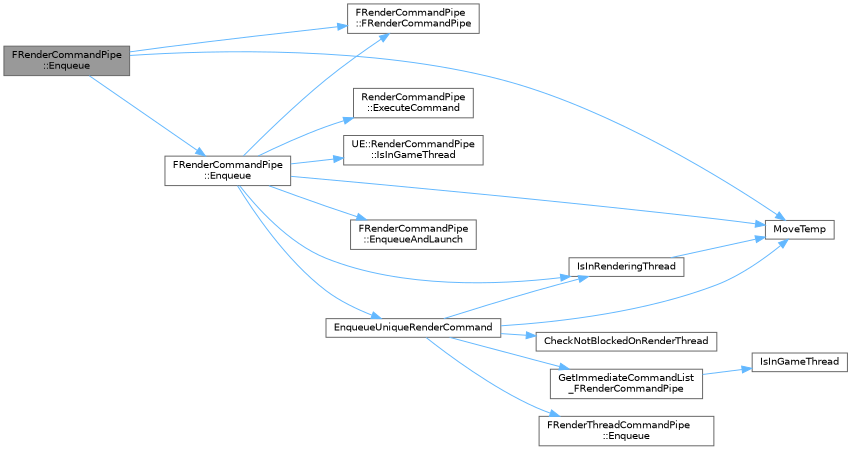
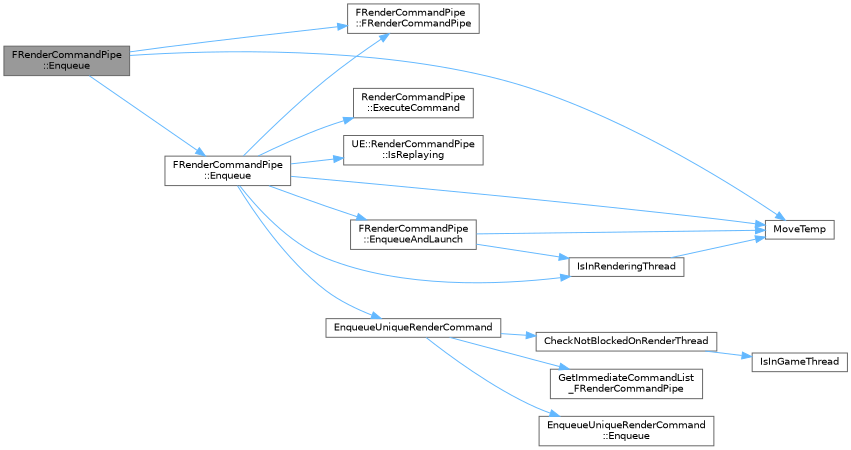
node "UE::RenderCommandPipe ::IsInGameThread": label "UE::RenderCommandPipe ::IsInGameThread" -> "UE::RenderCommandPipe ::IsReplaying"
edge "EnqueueUniqueRenderCommand" -> "IsInRenderingThread": now "FRenderCommandPipe ::EnqueueAndLaunch" -> "IsInRenderingThread"
edge "EnqueueUniqueRenderCommand" -> "MoveTemp": now "FRenderCommandPipe ::EnqueueAndLaunch" -> "MoveTemp"
edge "GetImmediateCommandList _FRenderCommandPipe" -> "IsInGameThread": now "CheckNotBlockedOnRenderThread" -> "IsInGameThread"
node "FRenderThreadCommandPipe ::Enqueue": label "FRenderThreadCommandPipe ::Enqueue" -> "EnqueueUniqueRenderCommand ::Enqueue"
